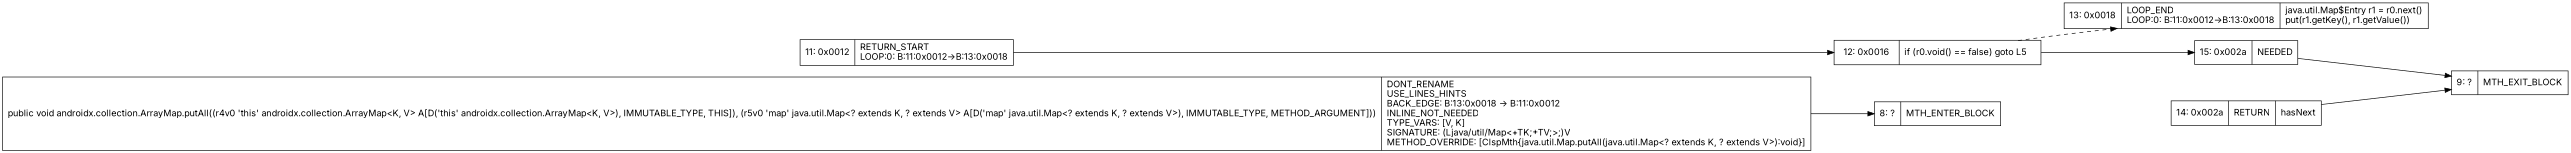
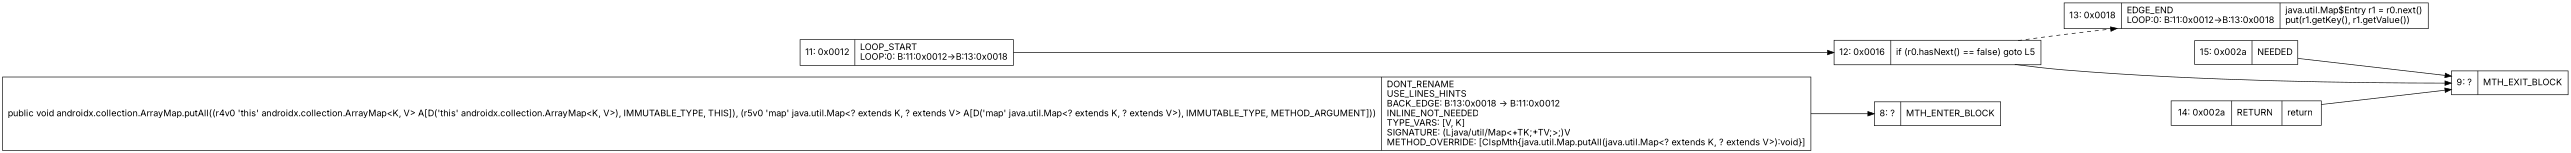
node "13: 0x0018": text "LOOP_END" -> "EDGE_END"
node "11: 0x0012": text "RETURN_START" -> "LOOP_START"
node "12: 0x0016": text "if (r0.void() == false) goto L5" -> "if (r0.hasNext() == false) goto L5"
edge "12: 0x0016" -> "15: 0x002a": now "12: 0x0016" -> "9: ?"
node "14: 0x002a": text "hasNext" -> "return"
